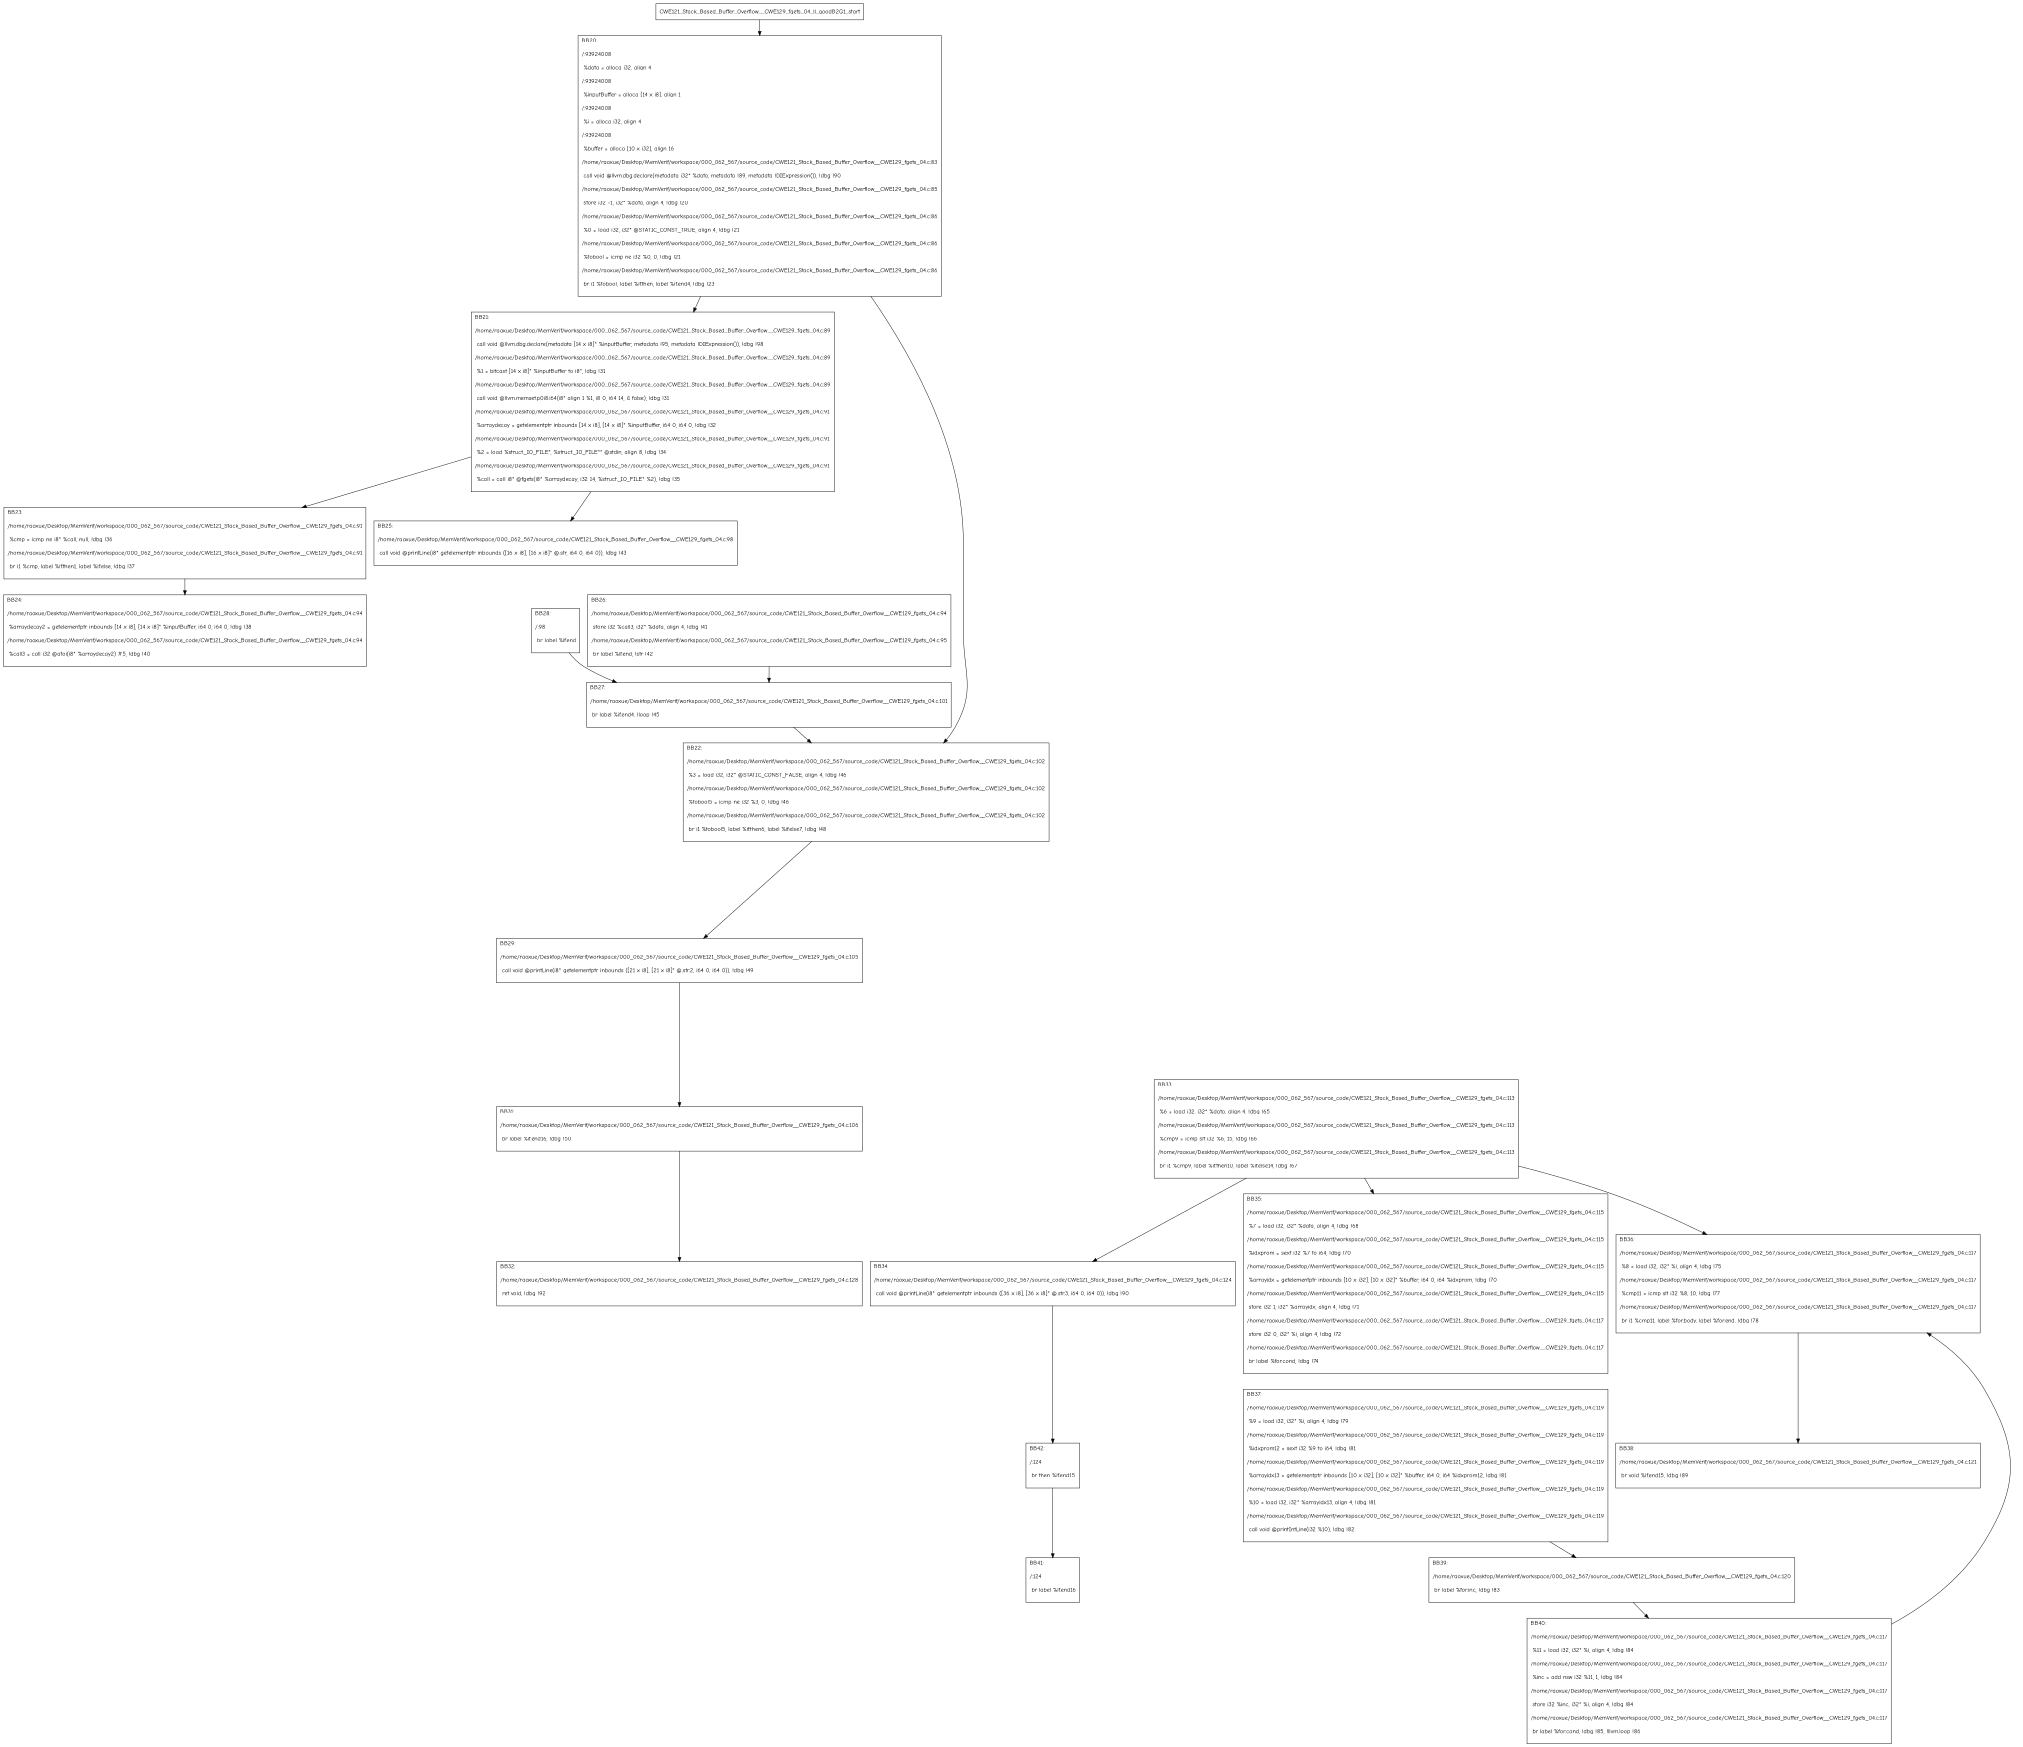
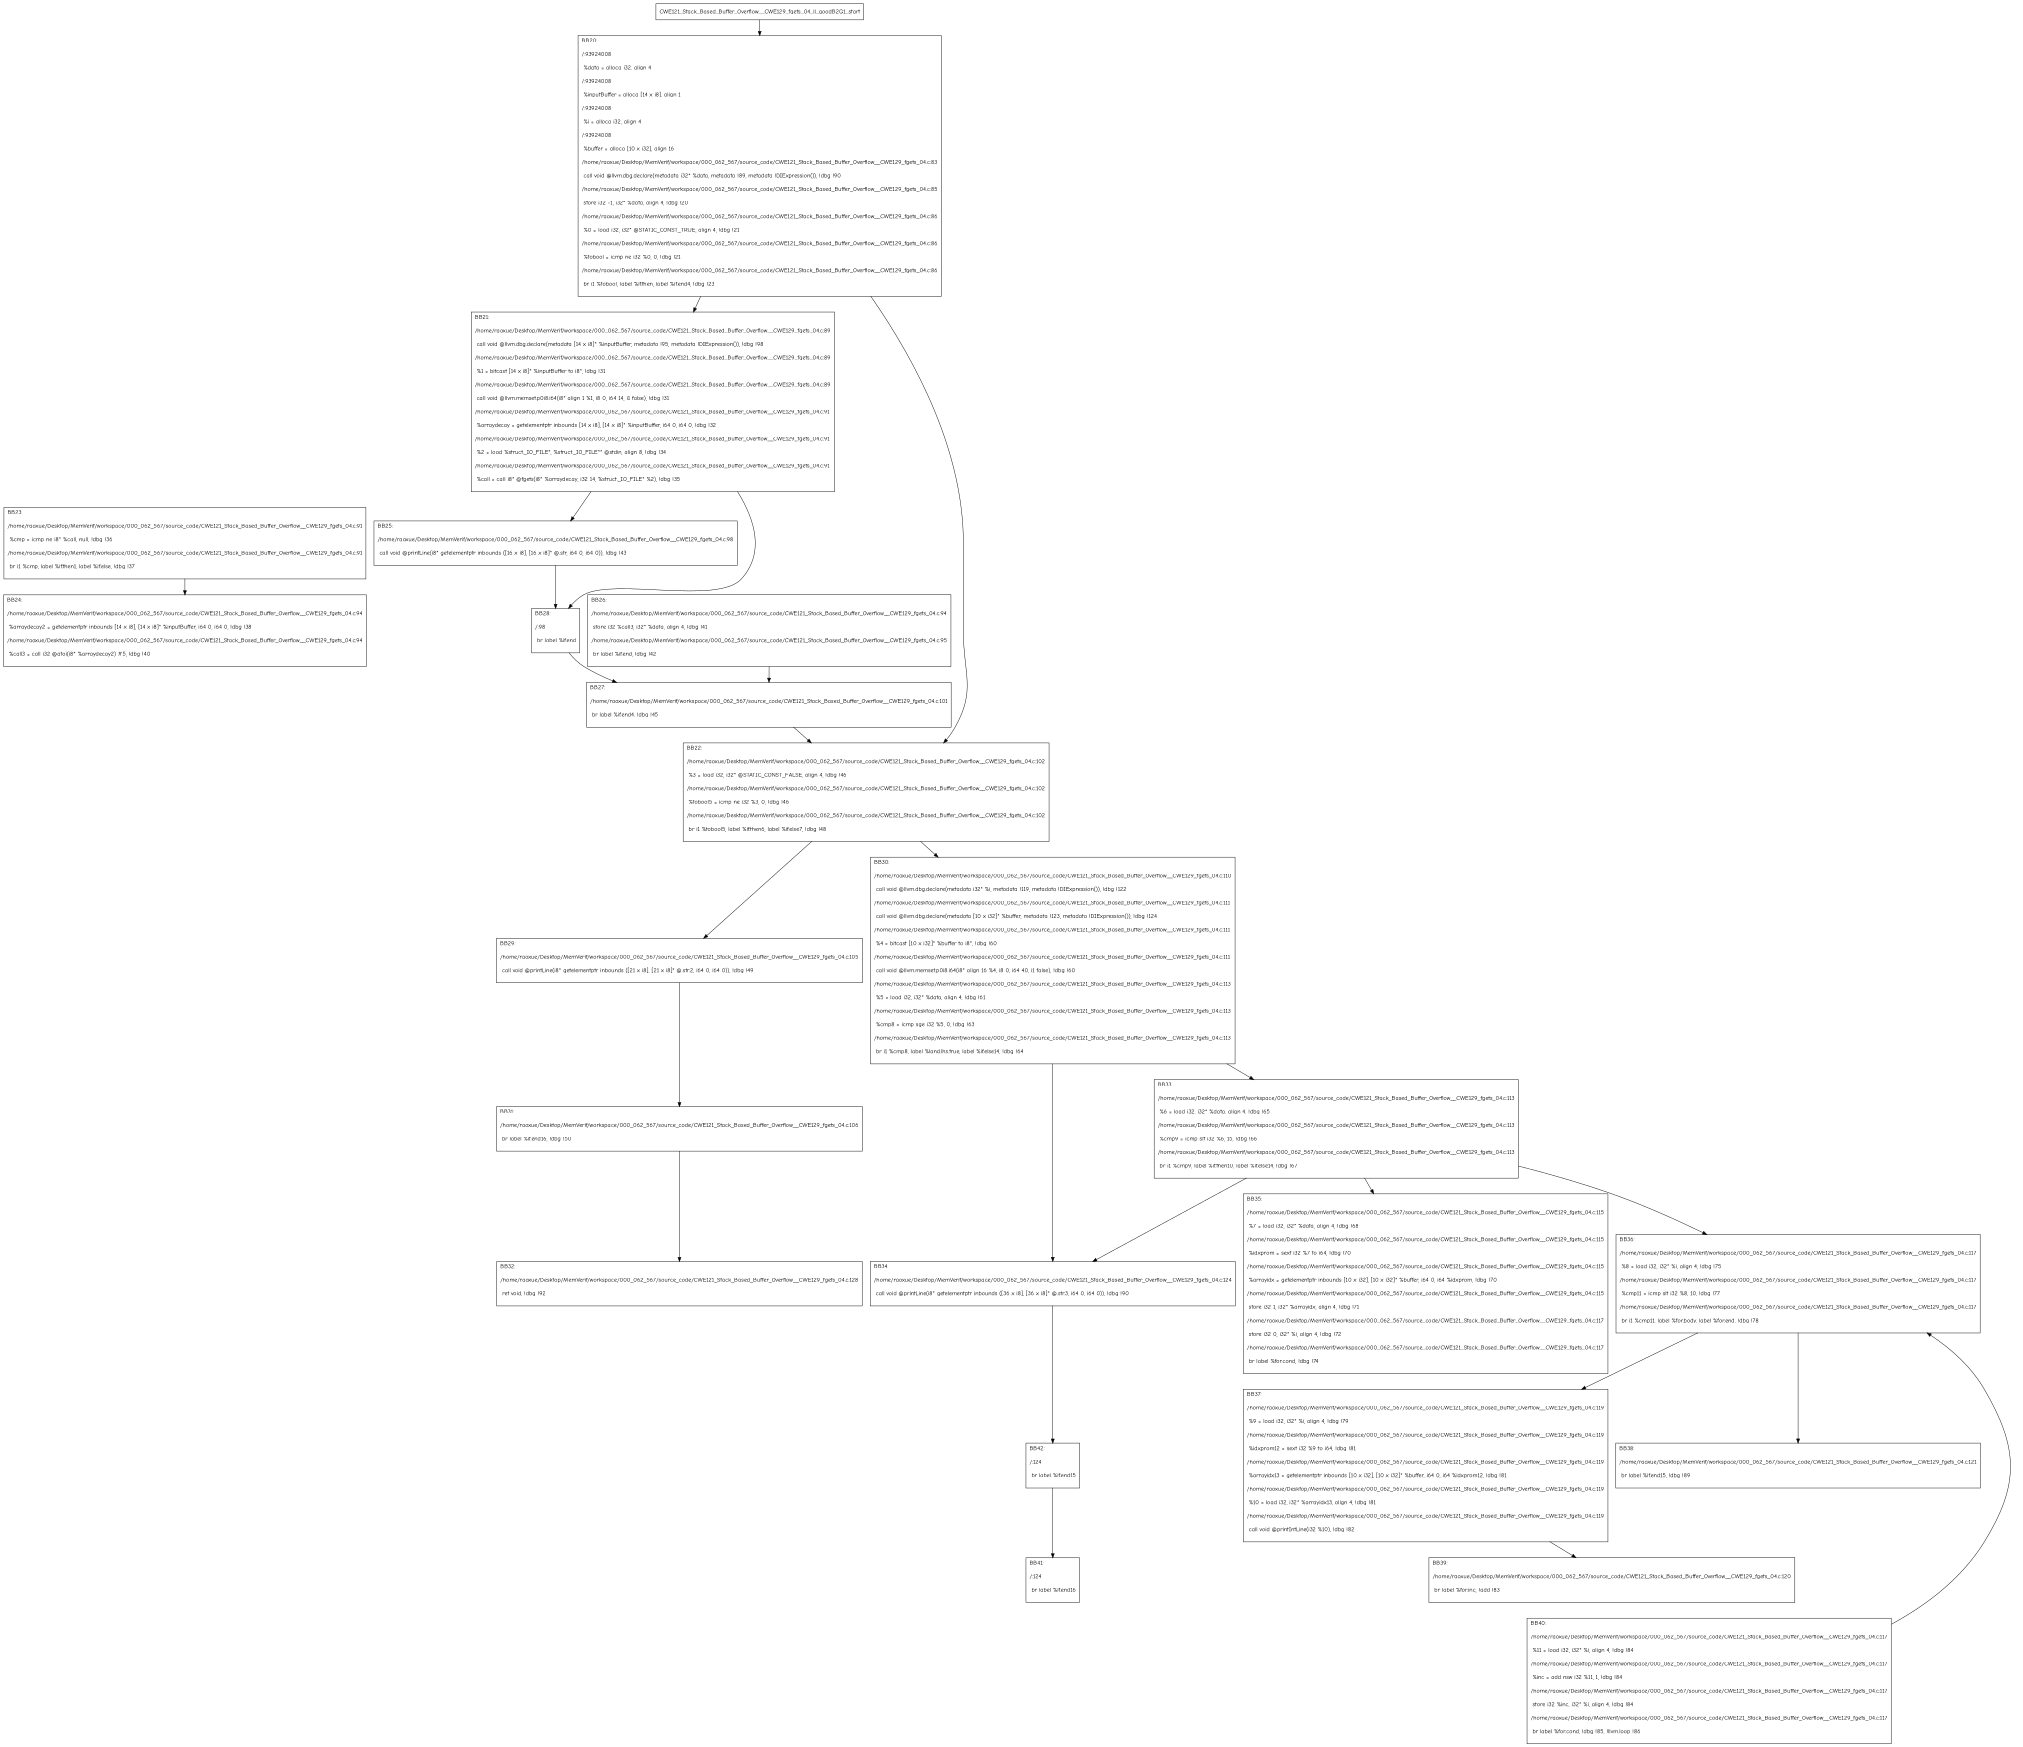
edge "BB21:" -> "BB23:": now "BB21:" -> "BB28:"
edge "BB25:" -> "BB28:": added
node "BB26:": text "br label %if.end, !str !42" -> "br label %if.end, !dbg !42"
node "BB27:": text "br label %if.end4, !loop !45" -> "br label %if.end4, !dbg !45"
node "BB30:": added
edge "BB36:" -> "BB37:": added
node "BB42:": text "br then %if.end15" -> "br label %if.end15"
node "BB38:": text "br void %if.end15, !dbg !89" -> "br label %if.end15, !dbg !89"
node "BB39:": text "br label %for.inc, !dbg !83" -> "br label %for.inc, !add !83"
edge "BB39:" -> "BB40:": removed
